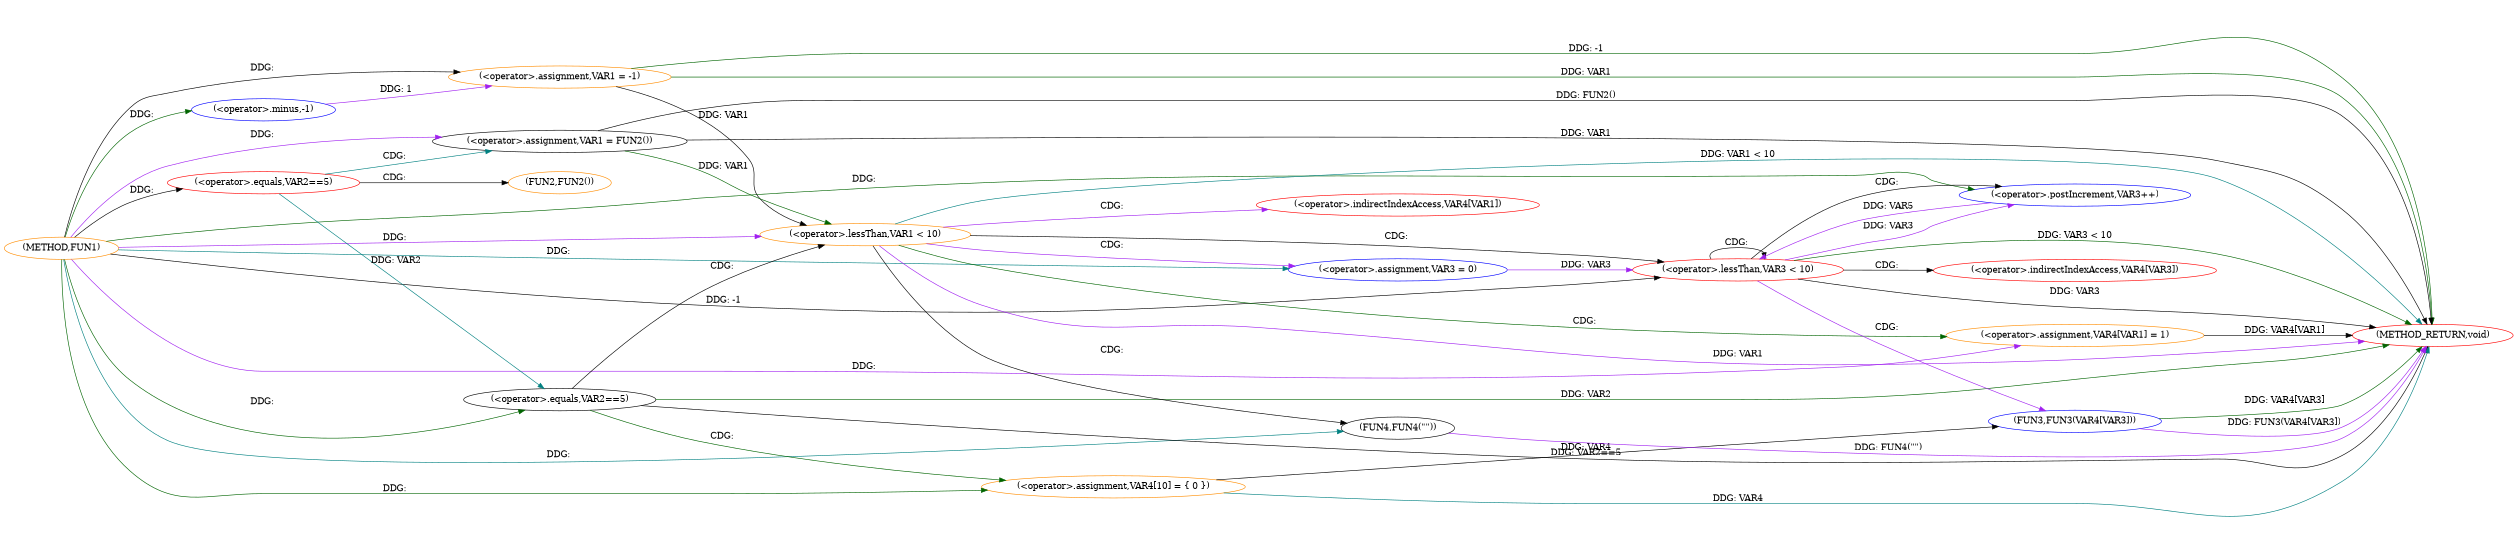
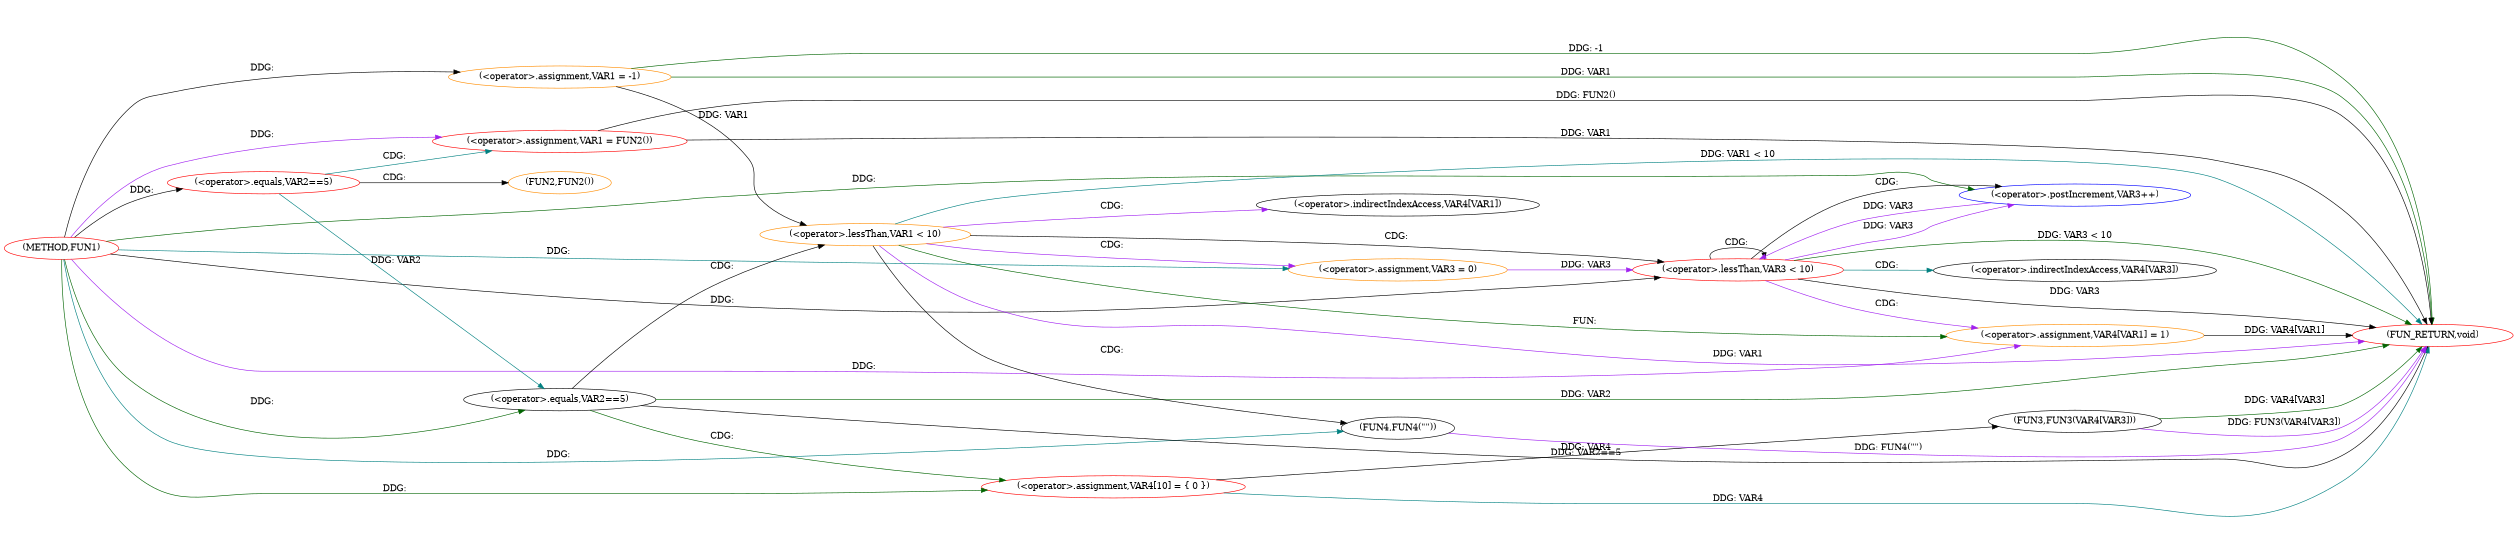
node "(<operator>.minus,-1)": removed
node "(<operator>.assignment,VAR1 = FUN2())": color black -> red
edge "(<operator>.assignment,VAR1 = FUN2())" -> "(<operator>.lessThan,VAR1 < 10)": removed, label "DDG: VAR1"
node "(<operator>.indirectIndexAccess,VAR4[VAR1])": color red -> black
edge "(<operator>.postIncrement,VAR3++)" -> "(<operator>.lessThan,VAR3 < 10)": label "DDG: VAR5" -> "DDG: VAR3"
edge "(METHOD,FUN1)" -> "(<operator>.lessThan,VAR1 < 10)": removed, label "DDG:"
node "(METHOD,FUN1)": color darkorange -> red
node "(<operator>.assignment,VAR3 = 0)": color blue -> darkorange
edge "(<operator>.lessThan,VAR3 < 10)" -> "(<operator>.indirectIndexAccess,VAR4[VAR3])": color black -> teal
node "(<operator>.indirectIndexAccess,VAR4[VAR3])": color red -> black
edge "(METHOD,FUN1)" -> "(<operator>.lessThan,VAR3 < 10)": label "DDG: -1" -> "DDG: "
edge "(<operator>.lessThan,VAR1 < 10)" -> "(<operator>.assignment,VAR4[VAR1] = 1)": label "CDG: " -> "FUN: "
node "(METHOD_RETURN,void)": label "(METHOD_RETURN,void)" -> "(FUN_RETURN,void)"
edge "(<operator>.lessThan,VAR3 < 10)" -> "(FUN3,FUN3(VAR4[VAR3]))": now "(<operator>.lessThan,VAR3 < 10)" -> "(<operator>.assignment,VAR4[VAR1] = 1)"
node "(FUN3,FUN3(VAR4[VAR3]))": color blue -> black
node "(<operator>.assignment,VAR4[10] = { 0 })": color darkorange -> red
